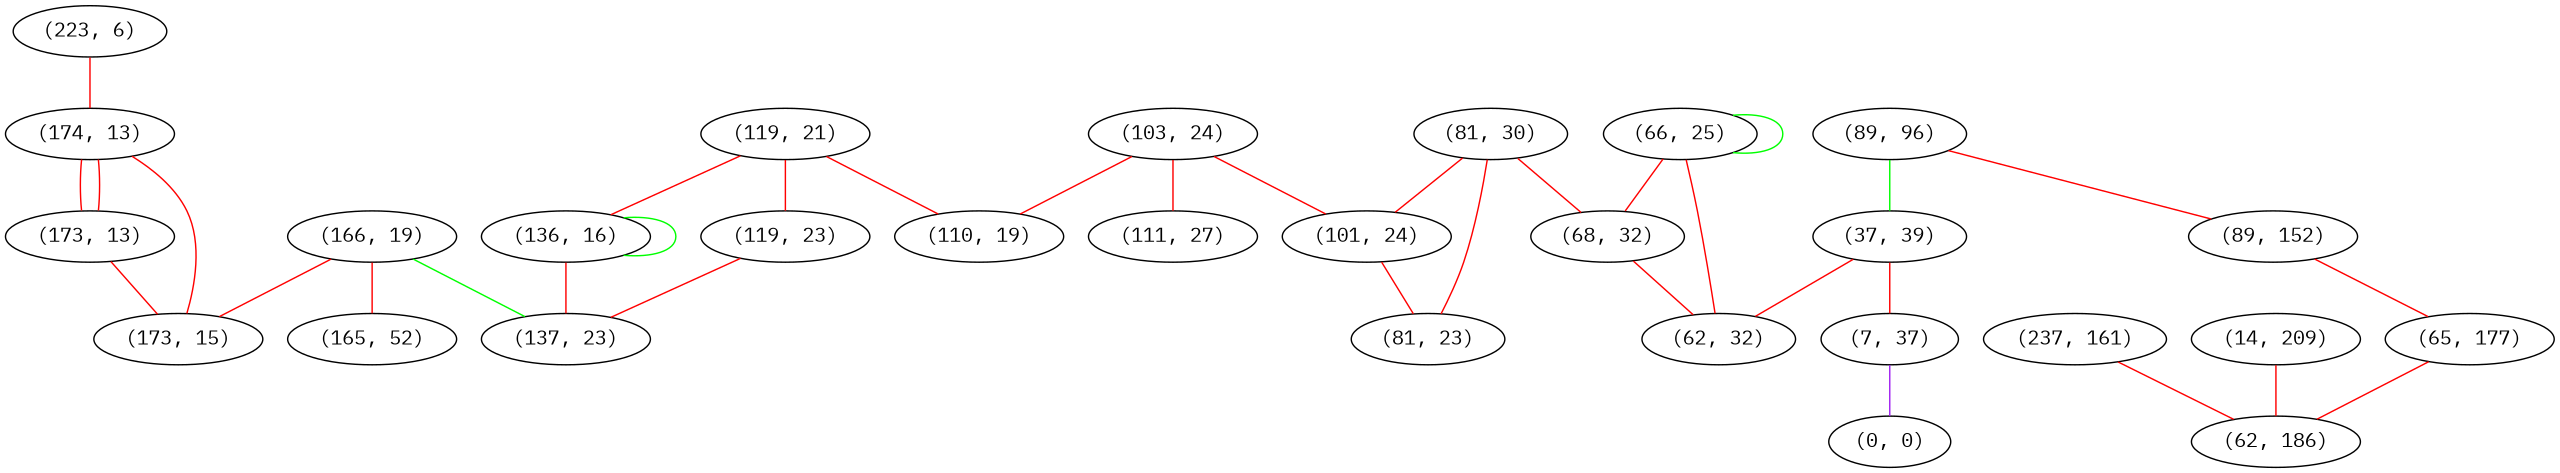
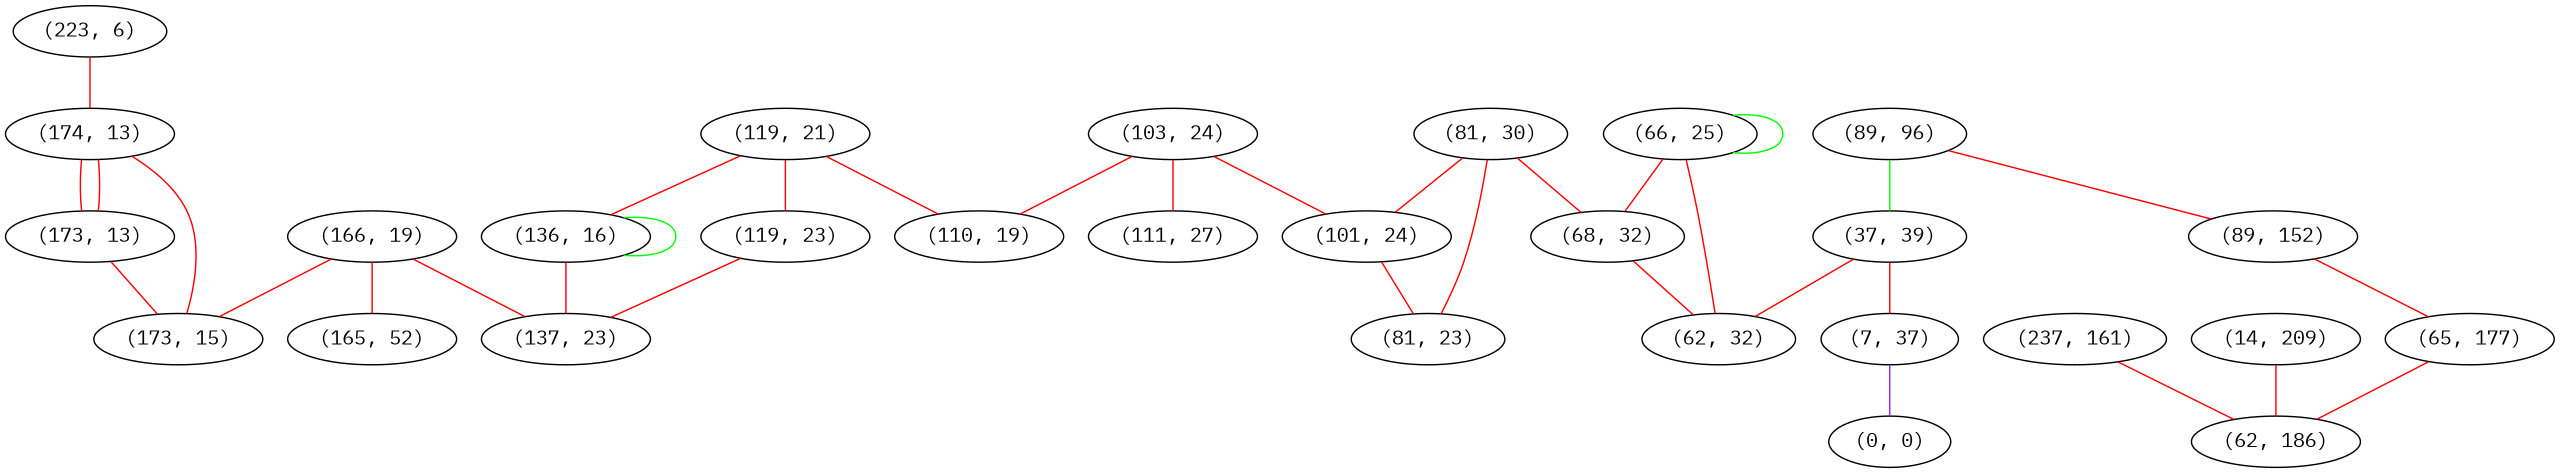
edge "(166, 19)" -- "(137, 23)": color green -> red
